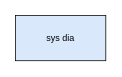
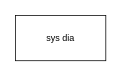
node "sys dia": fillcolor #dae8fc -> #ffffff
